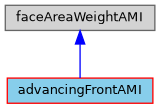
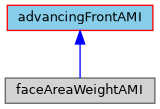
edge "advancingFrontAMI" -> "faceAreaWeightAMI": reversed
